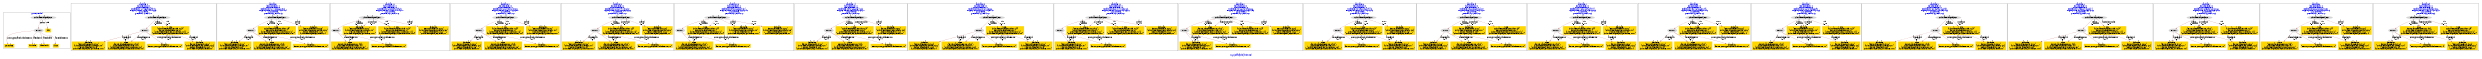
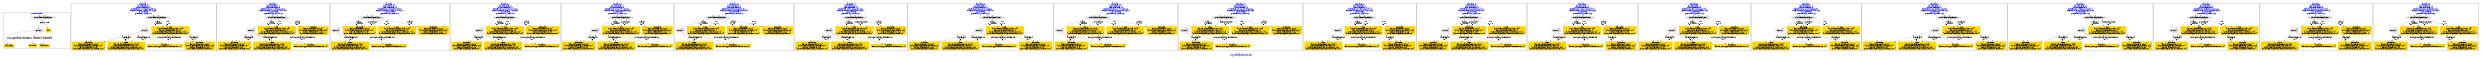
node "provenance": label "provenance" -> "nationality"
node "name": removed
